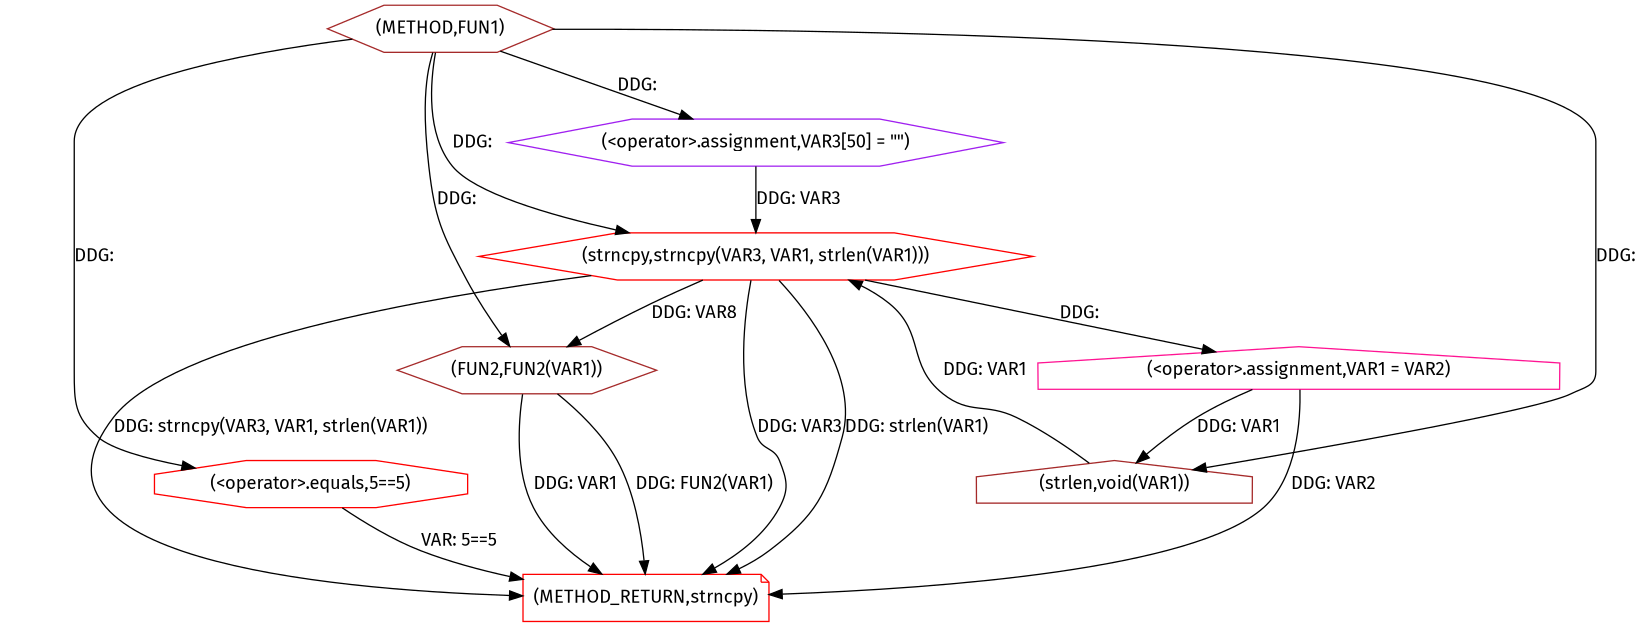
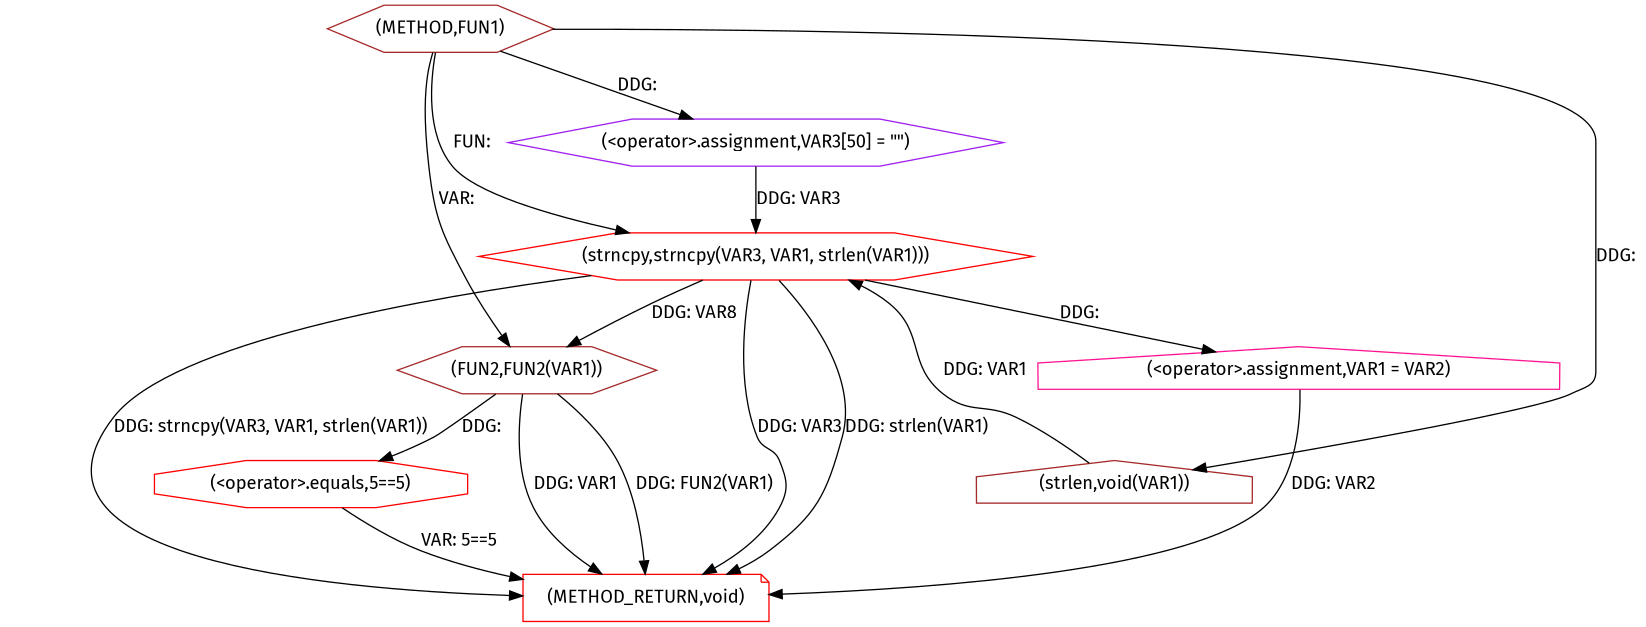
edge "(METHOD,FUN1)" -> "(strncpy,strncpy(VAR3, VAR1, strlen(VAR1)))": label "DDG: " -> "FUN: "
edge "(METHOD,FUN1)" -> "(<operator>.equals,5==5)": now "(FUN2,FUN2(VAR1))" -> "(<operator>.equals,5==5)"
edge "(METHOD,FUN1)" -> "(FUN2,FUN2(VAR1))": label "DDG: " -> "VAR: "
edge "(<operator>.assignment,VAR1 = VAR2)" -> "(strlen,void(VAR1))": removed, label "DDG: VAR1"
node "(METHOD_RETURN,strncpy)": label "(METHOD_RETURN,strncpy)" -> "(METHOD_RETURN,void)"
